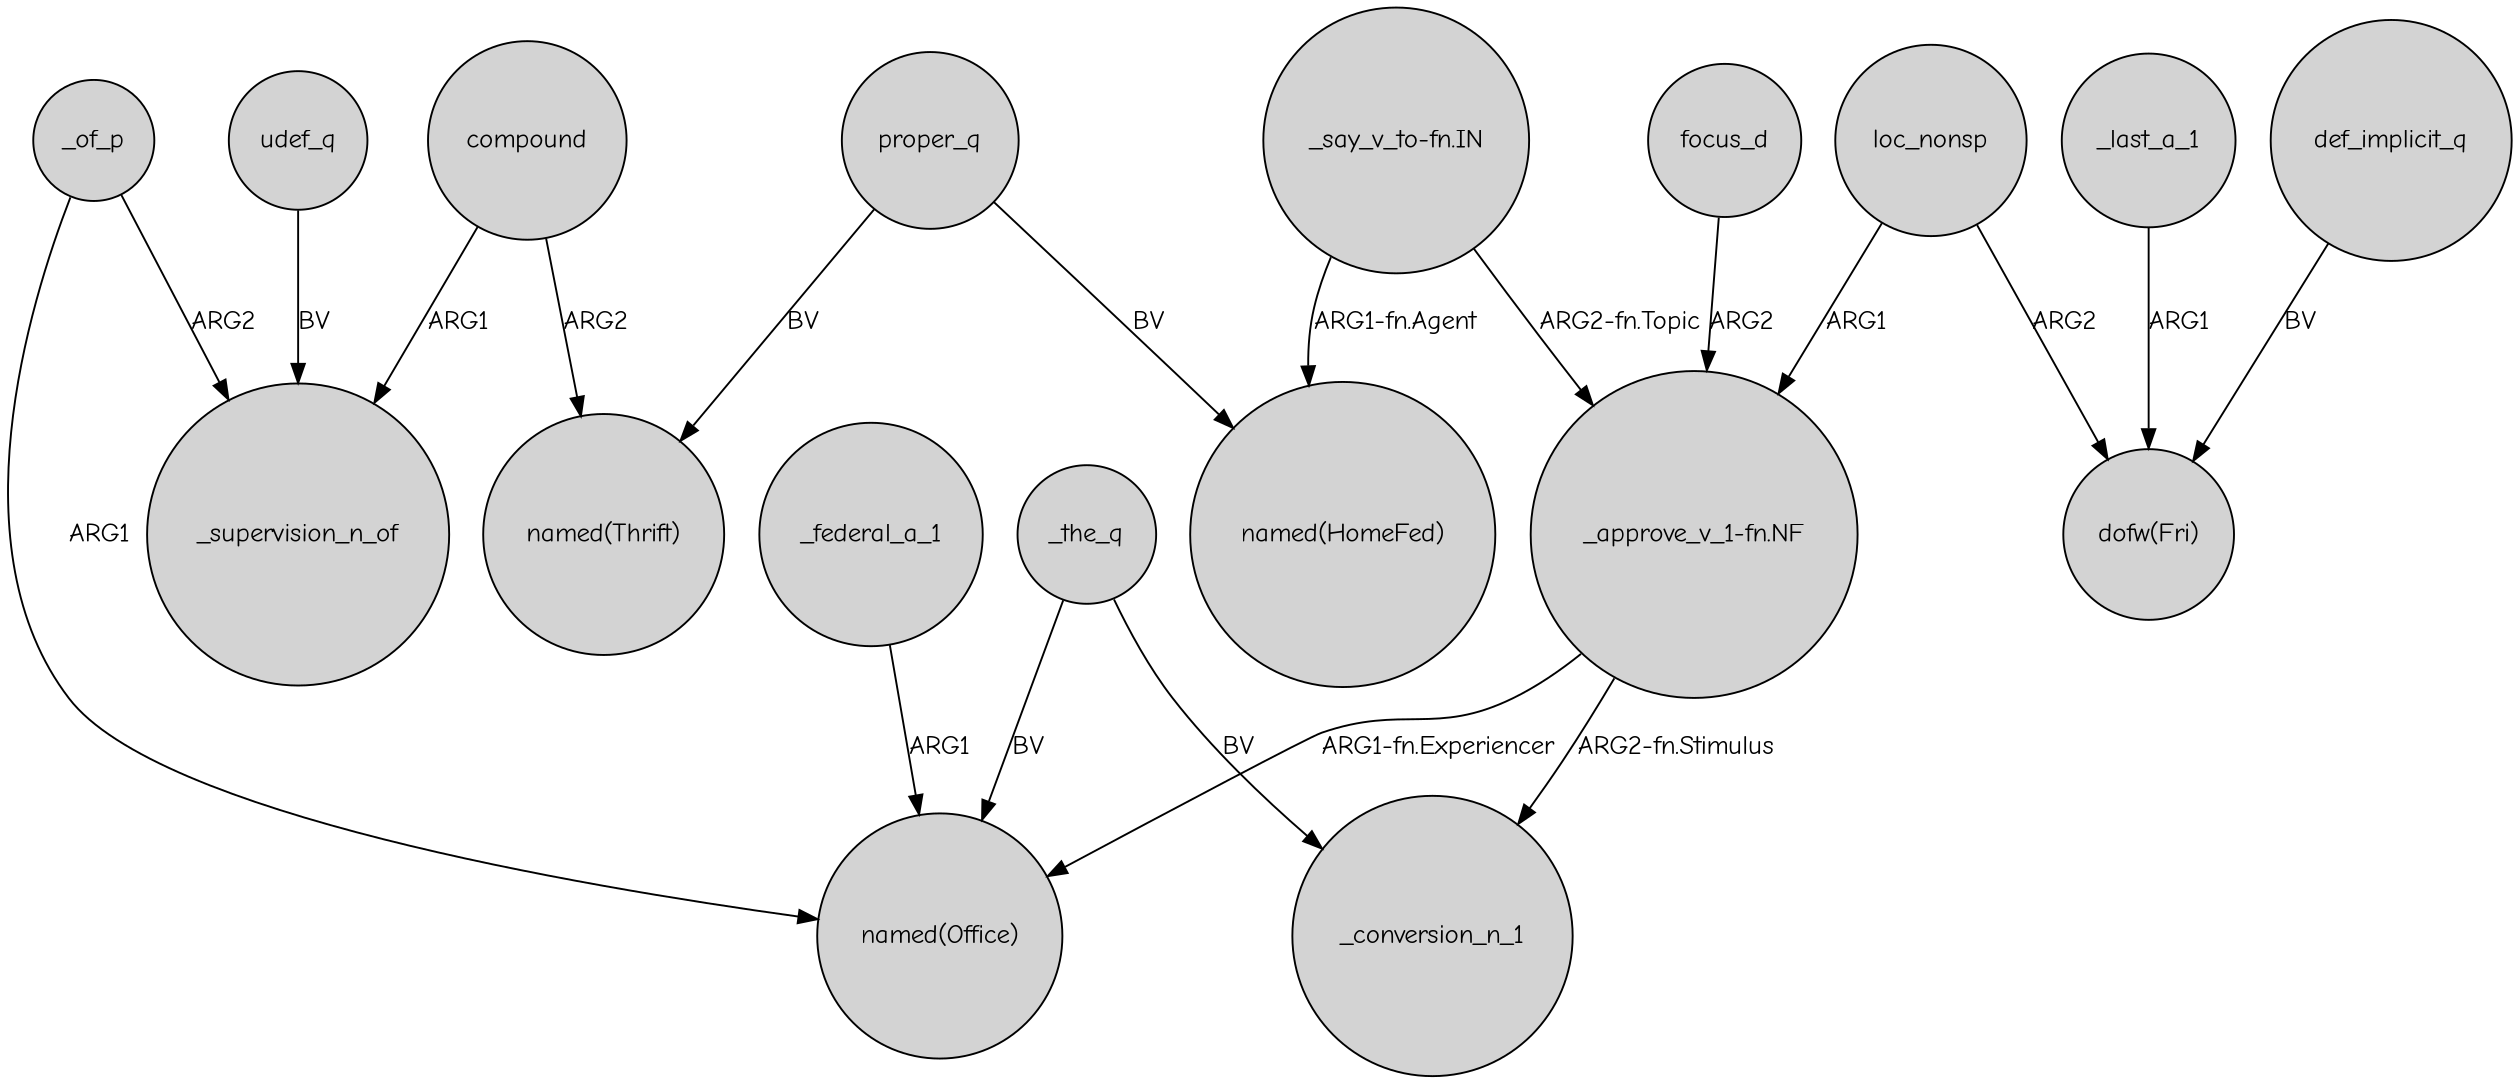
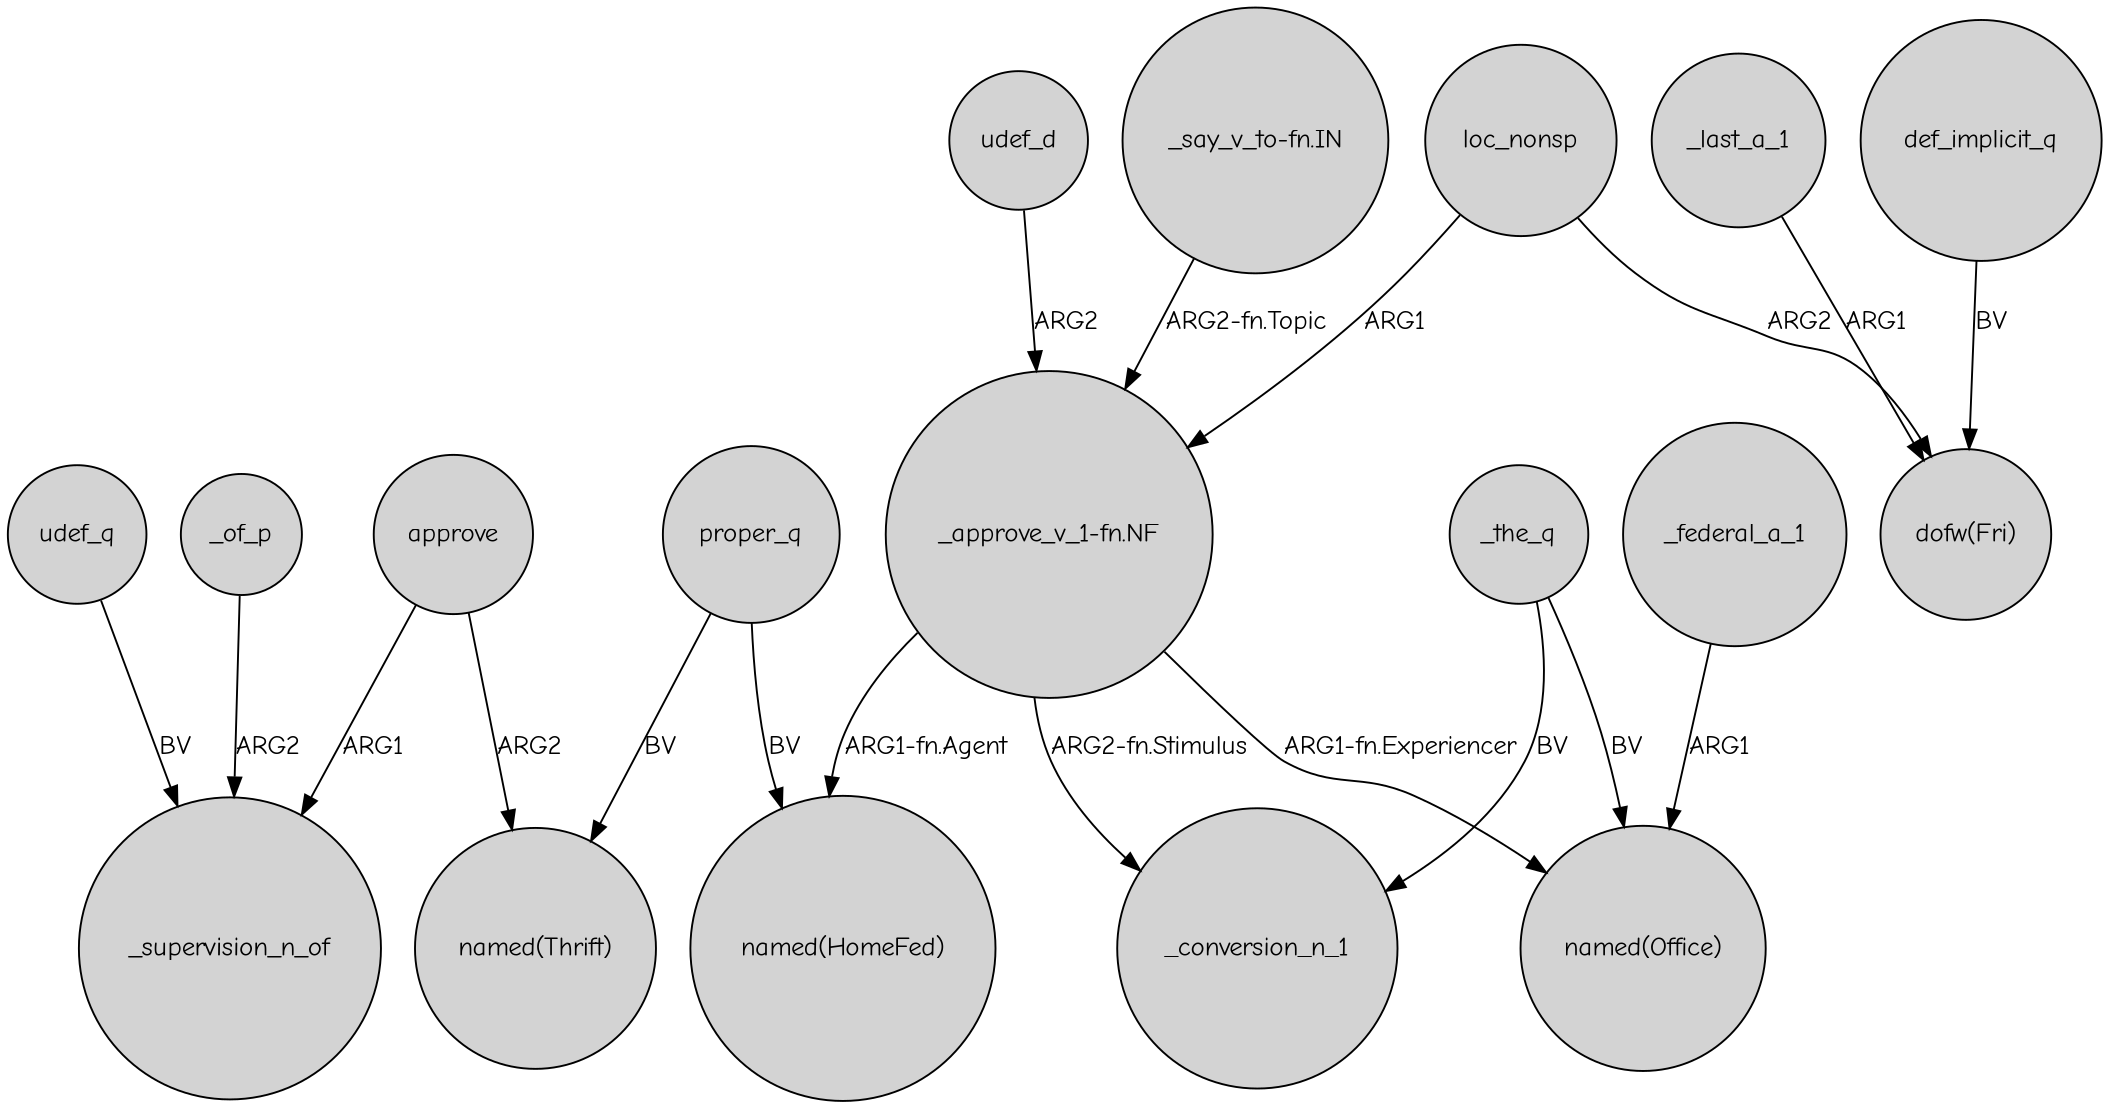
node "compound": label "compound" -> "approve"
node "focus_d": label "focus_d" -> "udef_d"
edge "_say_v_to-fn.IN" -> "named(HomeFed)": now "_approve_v_1-fn.NF" -> "named(HomeFed)"
edge "_of_p" -> "named(Office)": removed, label "ARG1"
